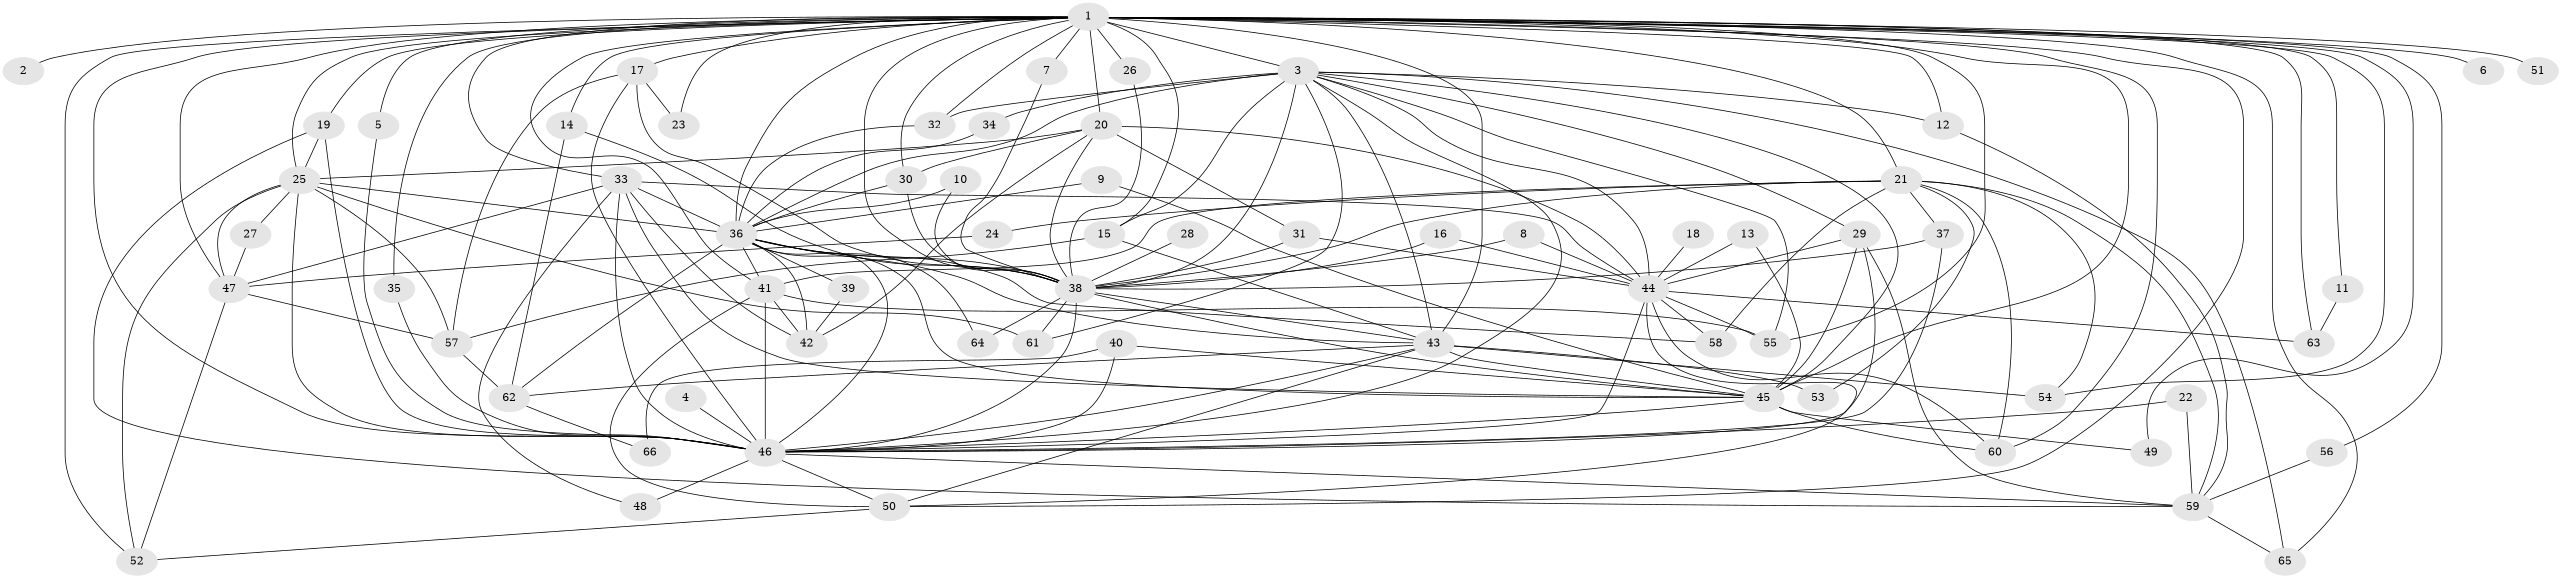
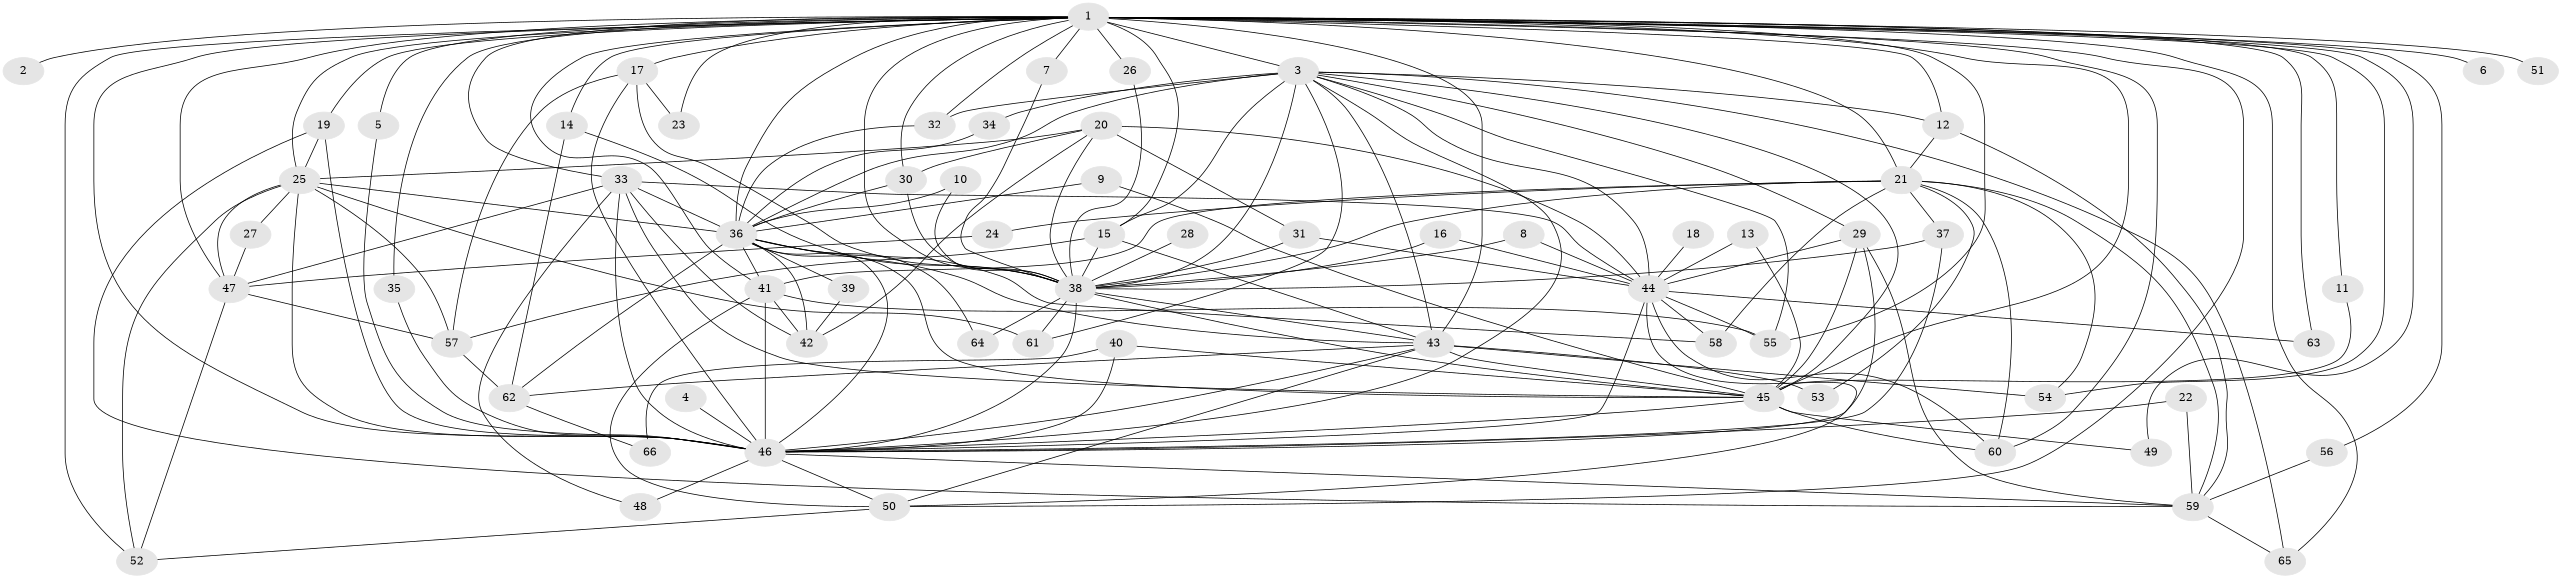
edge "1" -- "20": removed
edge "12" -- "21": added
edge "36" -- "38": now "15" -- "38"
edge "11" -- "63": now "11" -- "45"
